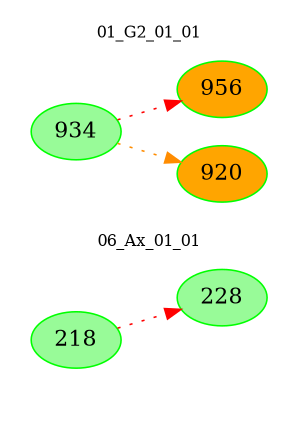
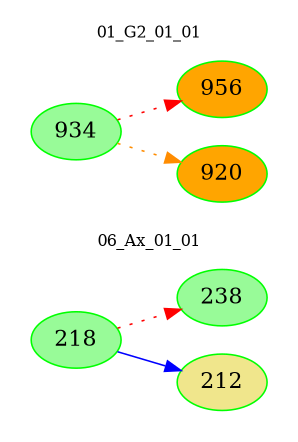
node "228": label "228" -> "238"
node "212": added
